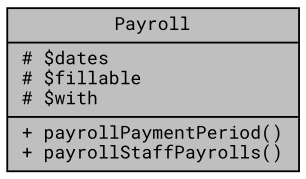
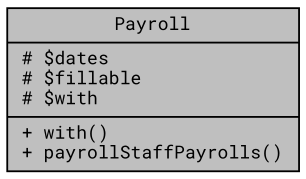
node "Payroll": text "+ payrollPaymentPeriod()" -> "+ with()"
